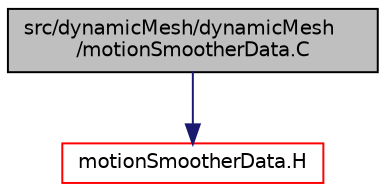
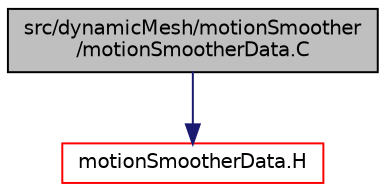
node "src/dynamicMesh/dynamicMesh /motionSmootherData.C": label "src/dynamicMesh/dynamicMesh /motionSmootherData.C" -> "src/dynamicMesh/motionSmoother /motionSmootherData.C"
